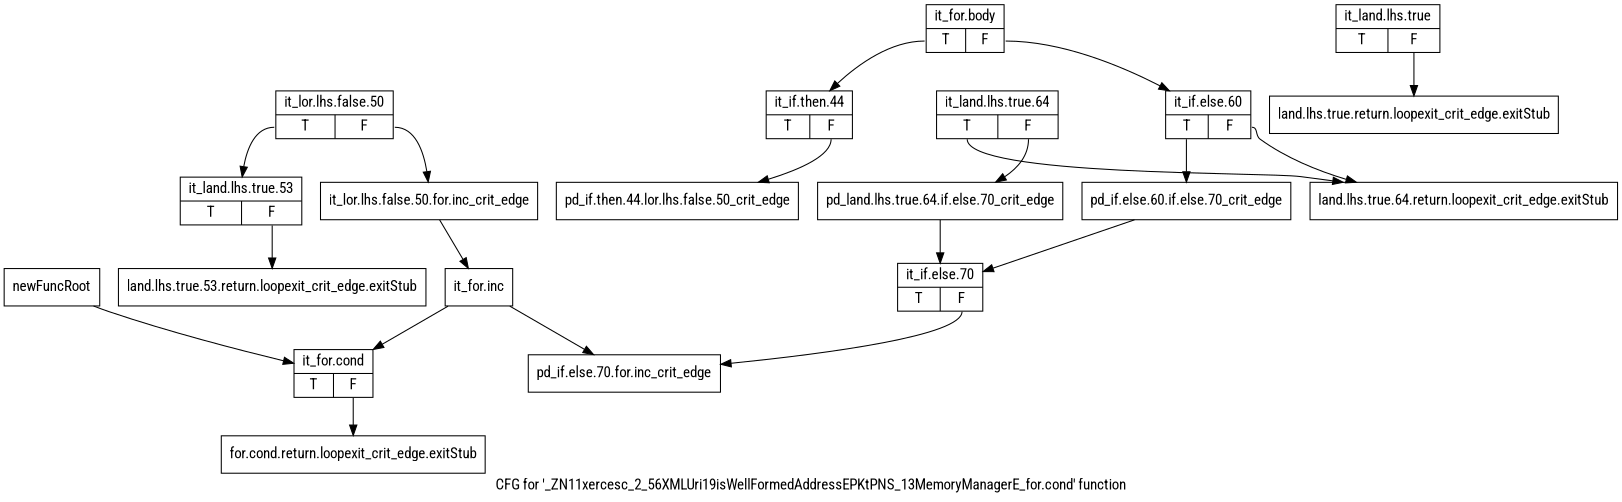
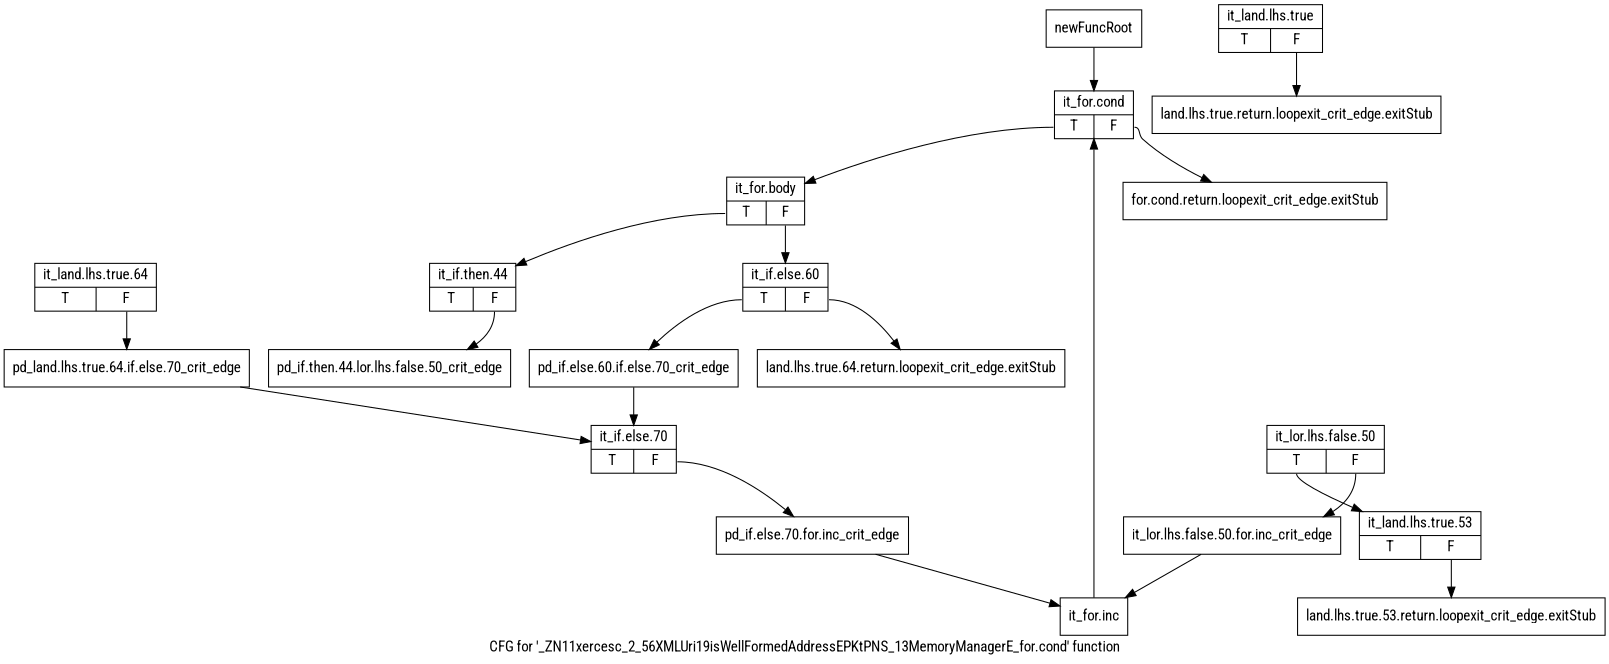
edge "it_for.cond" -> "it_for.body": added
edge "it_land.lhs.true.64" -> "land.lhs.true.64.return.loopexit_crit_edge.exitStub": removed
edge "it_for.inc" -> "pd_if.else.70.for.inc_crit_edge": reversed
